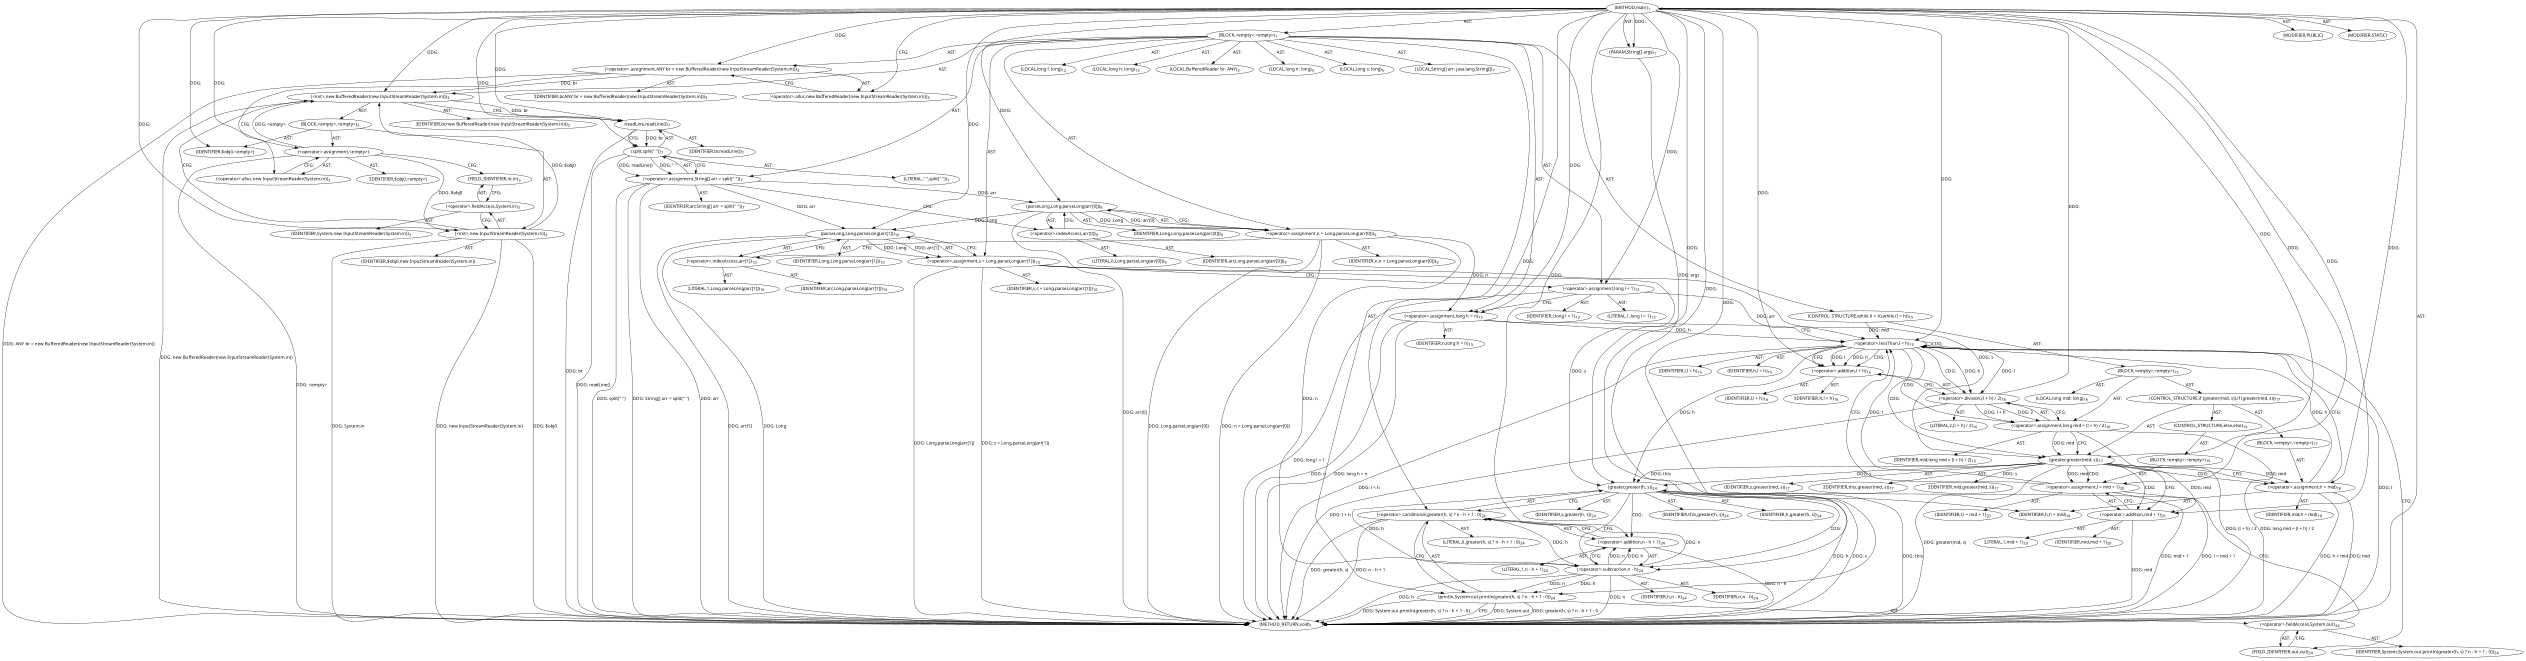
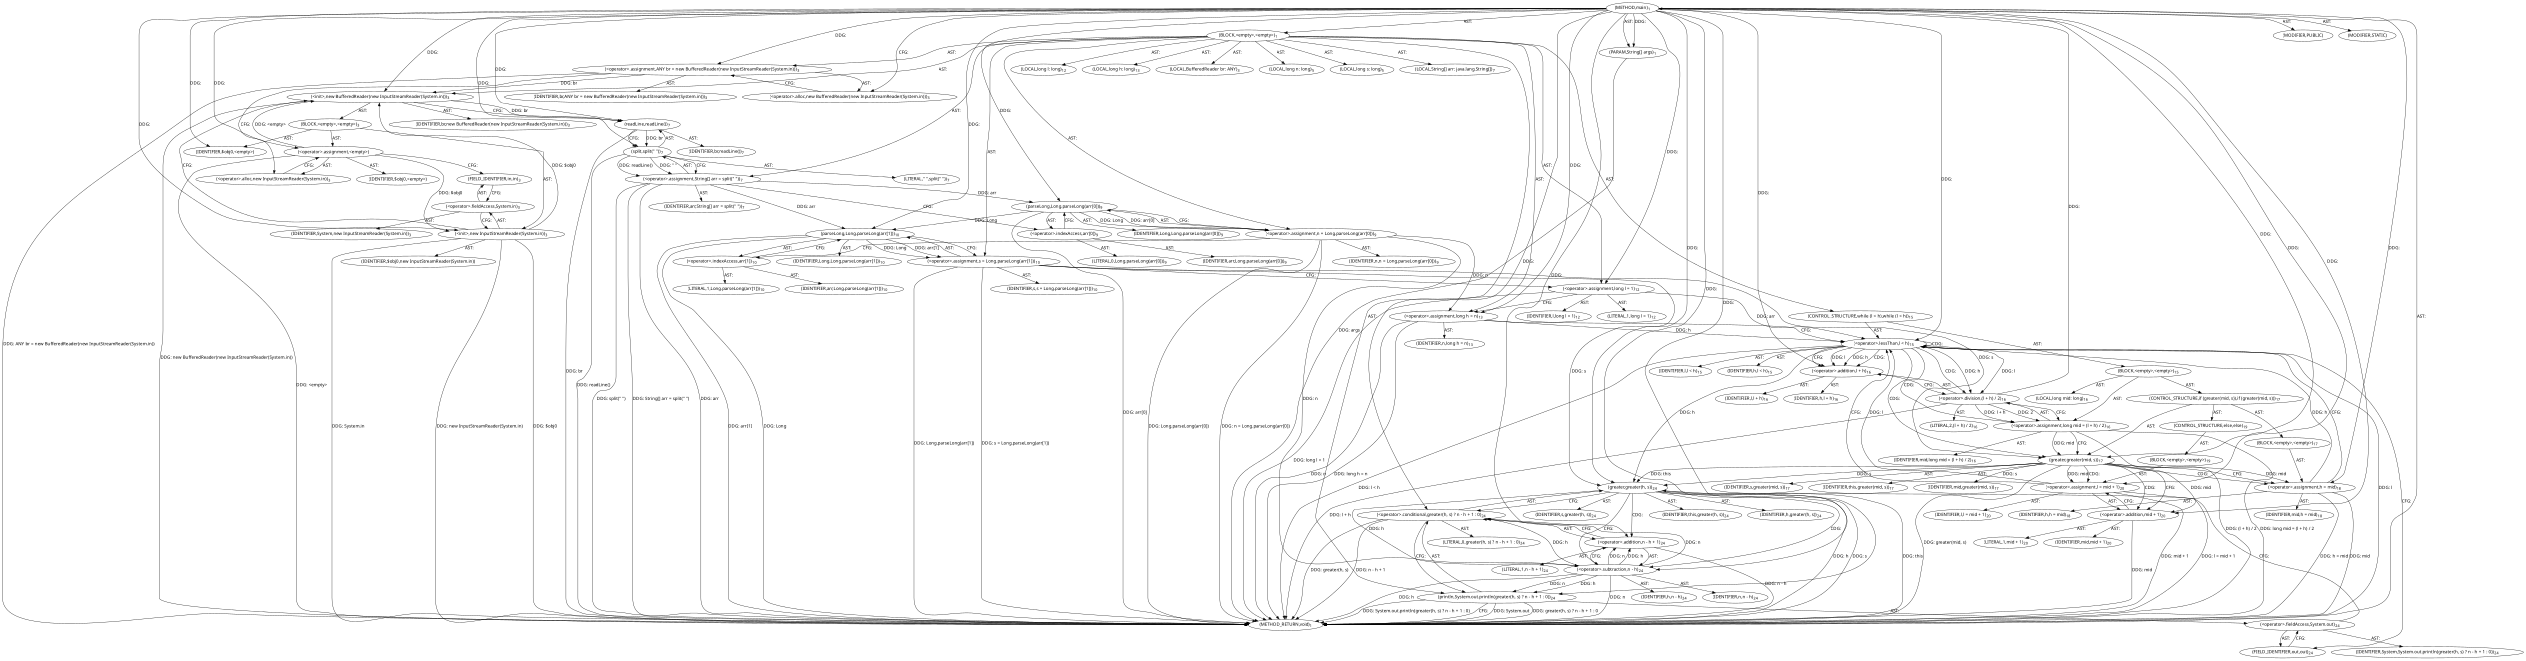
edge "(CONTROL_STRUCTURE,while (l < h),while (l < h))" -> "(<operator>.lessThan,l < h)": label "DDG: mid" -> "AST: "
edge "(PARAM,String[] args)" -> "(IDENTIFIER,h,h = mid)": now "(PARAM,String[] args)" -> "(METHOD_RETURN,void)"
